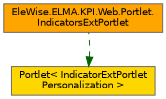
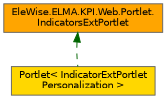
edge "EleWise.ELMA.KPI.Web.Portlet. IndicatorsExtPortlet" -> "Portlet< IndicatorExtPortlet Personalization >": reversed
